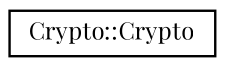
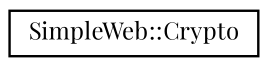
node "Crypto::Crypto": label "Crypto::Crypto" -> "SimpleWeb::Crypto"
